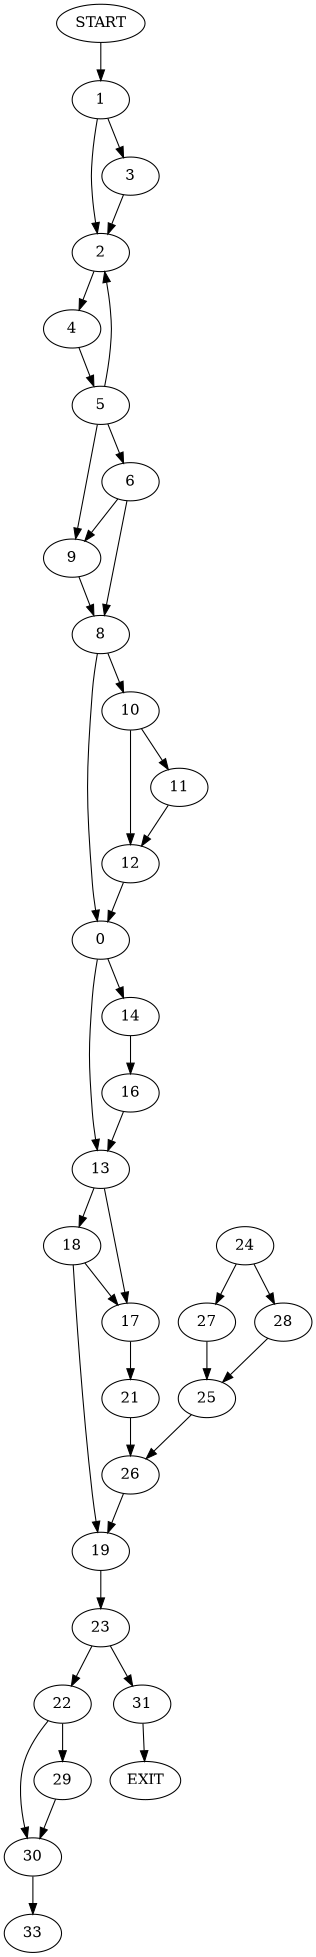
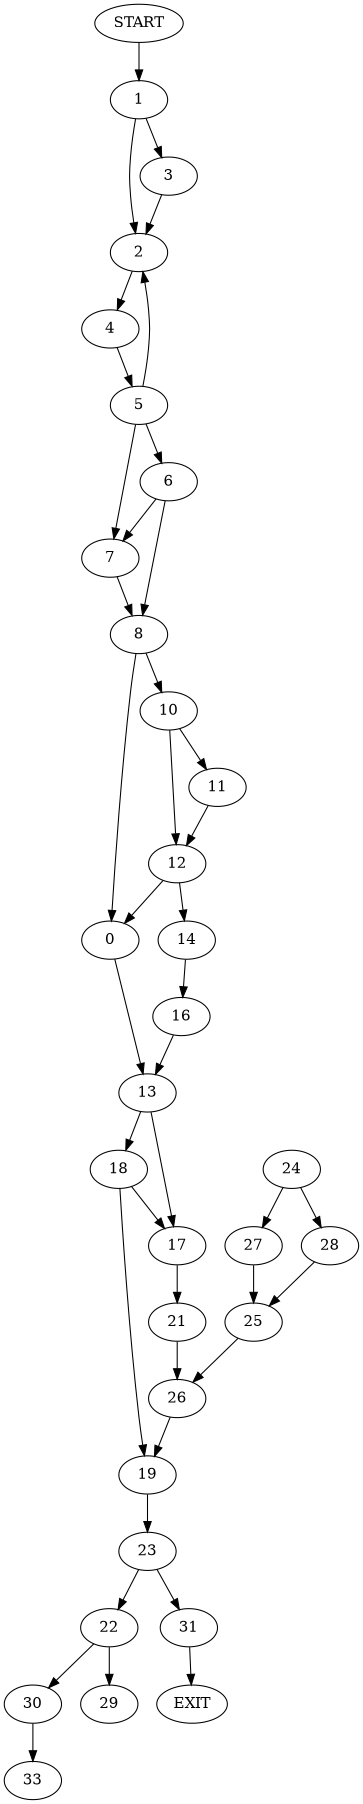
node "9": label "9" -> "7"
edge "0" -> "14": now "12" -> "14"
edge "29" -> "30": removed
